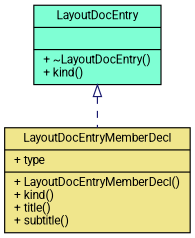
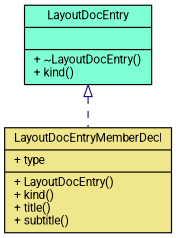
node "LayoutDocEntryMemberDecl": text "+ LayoutDocEntryMemberDecl()" -> "+ LayoutDocEntry()"
